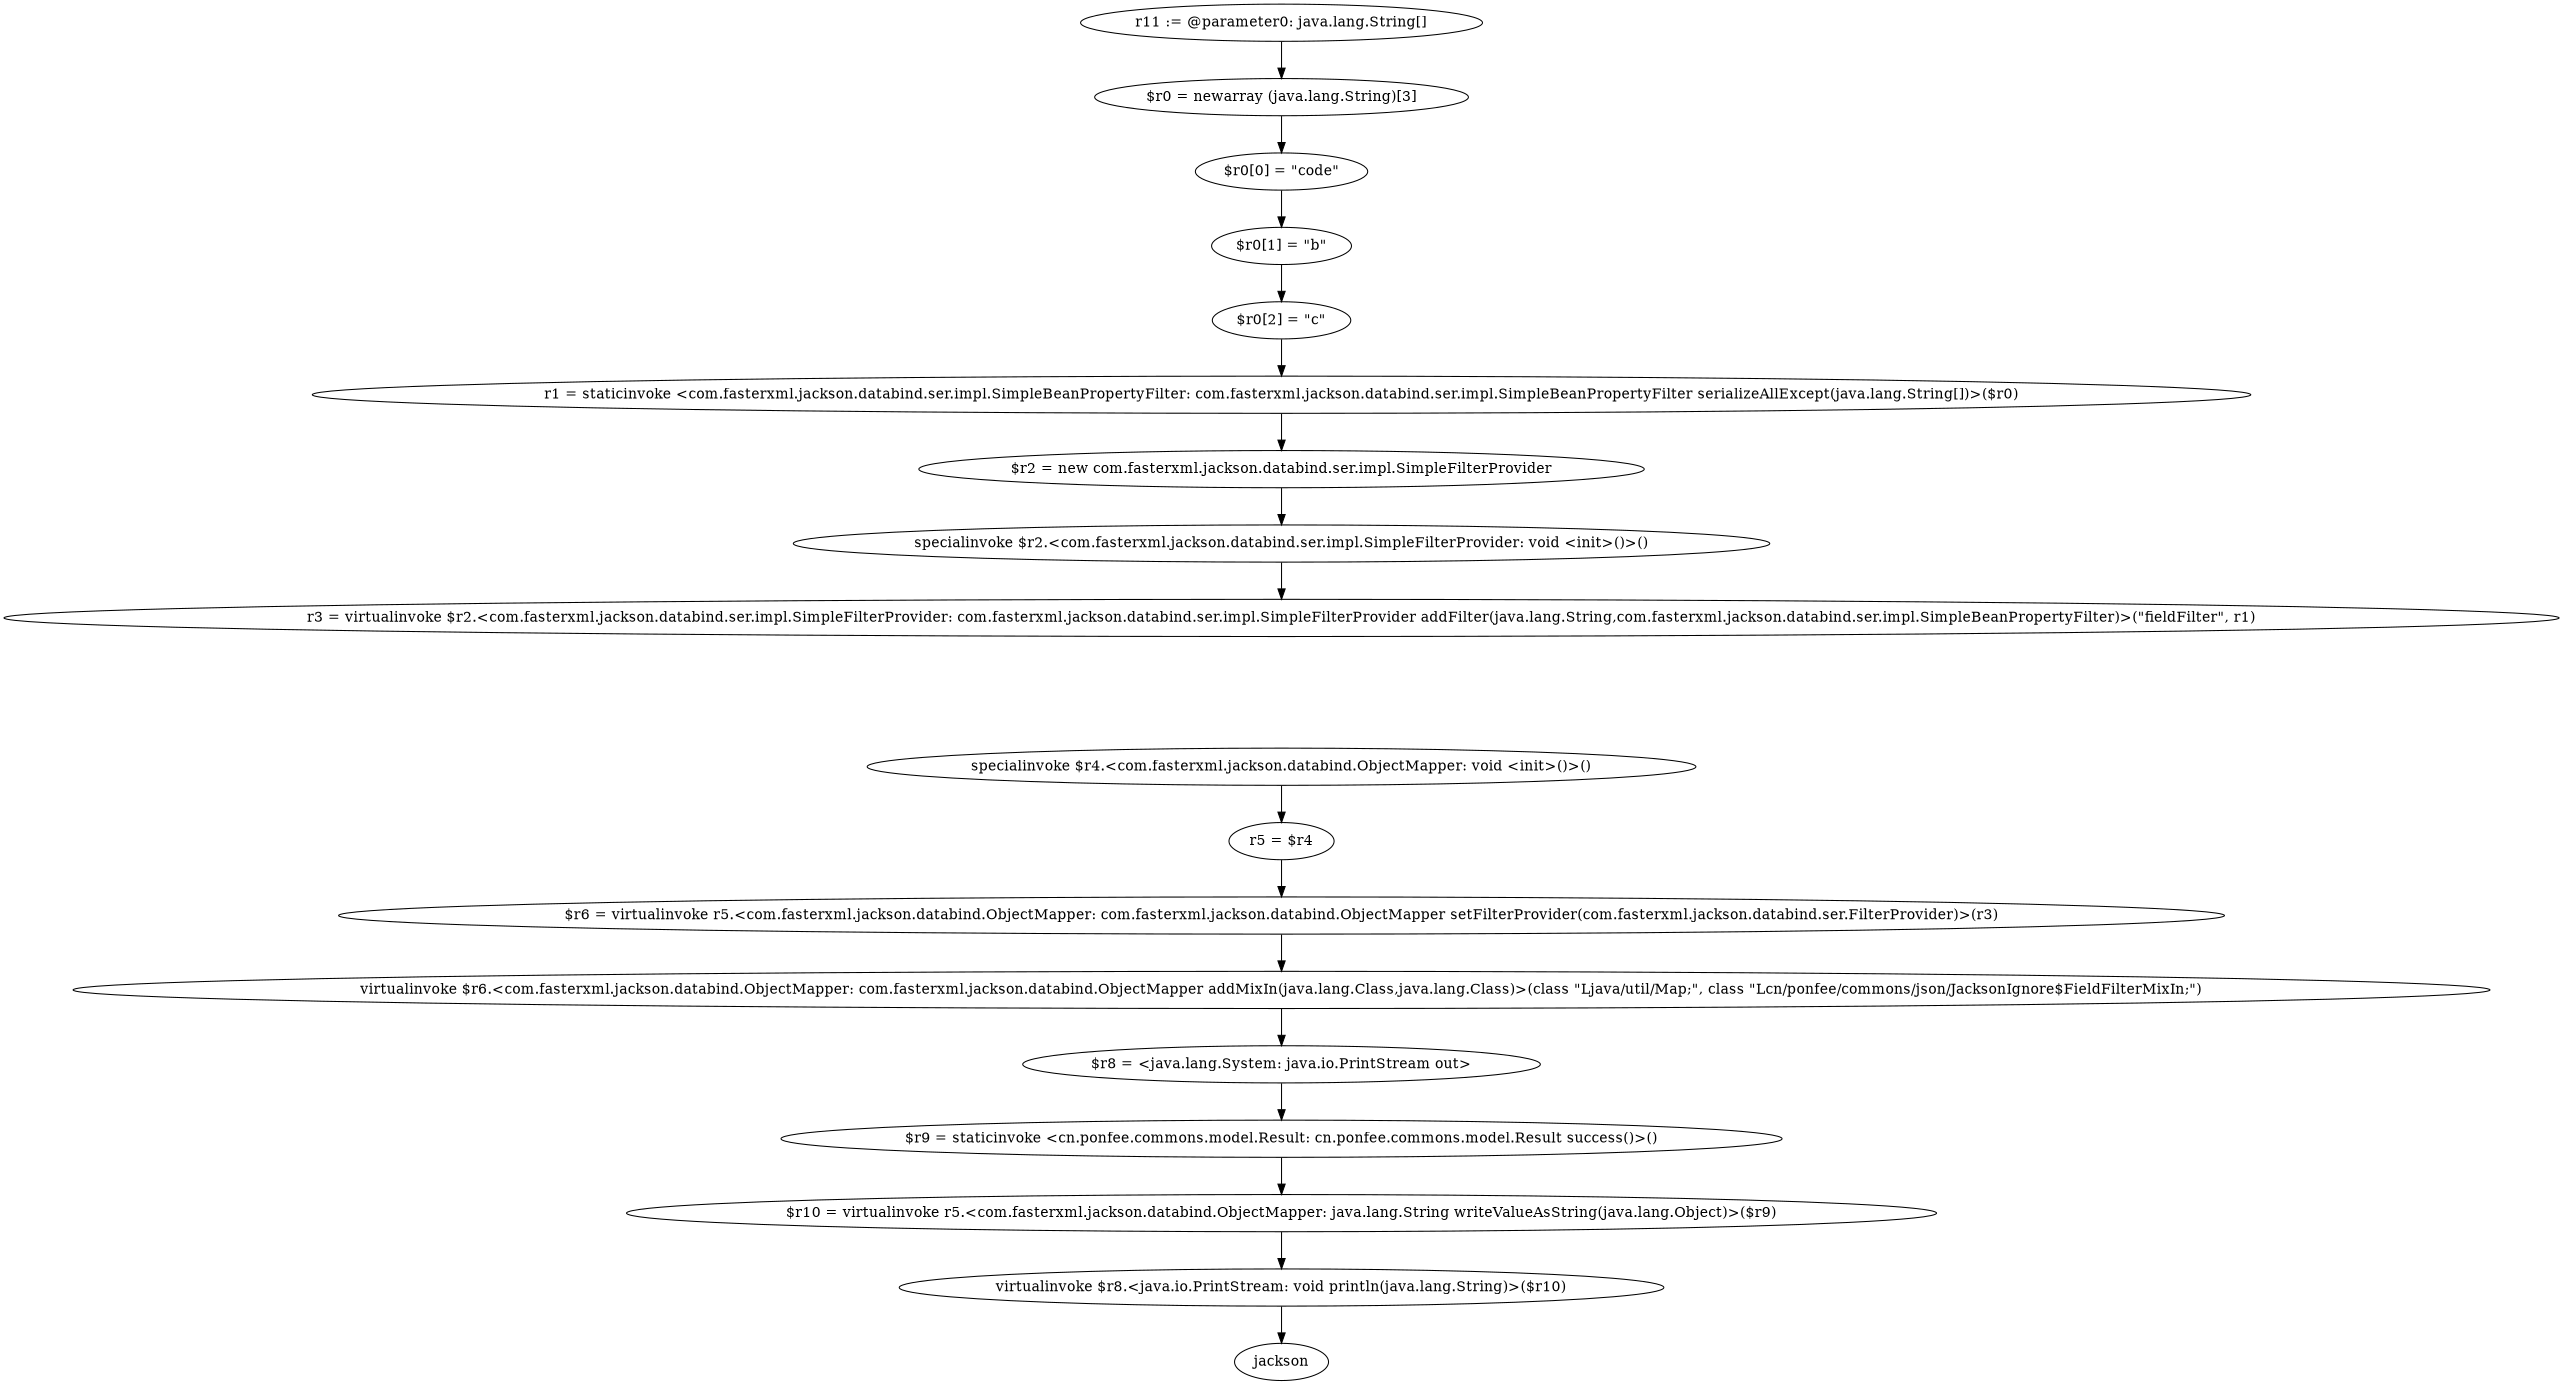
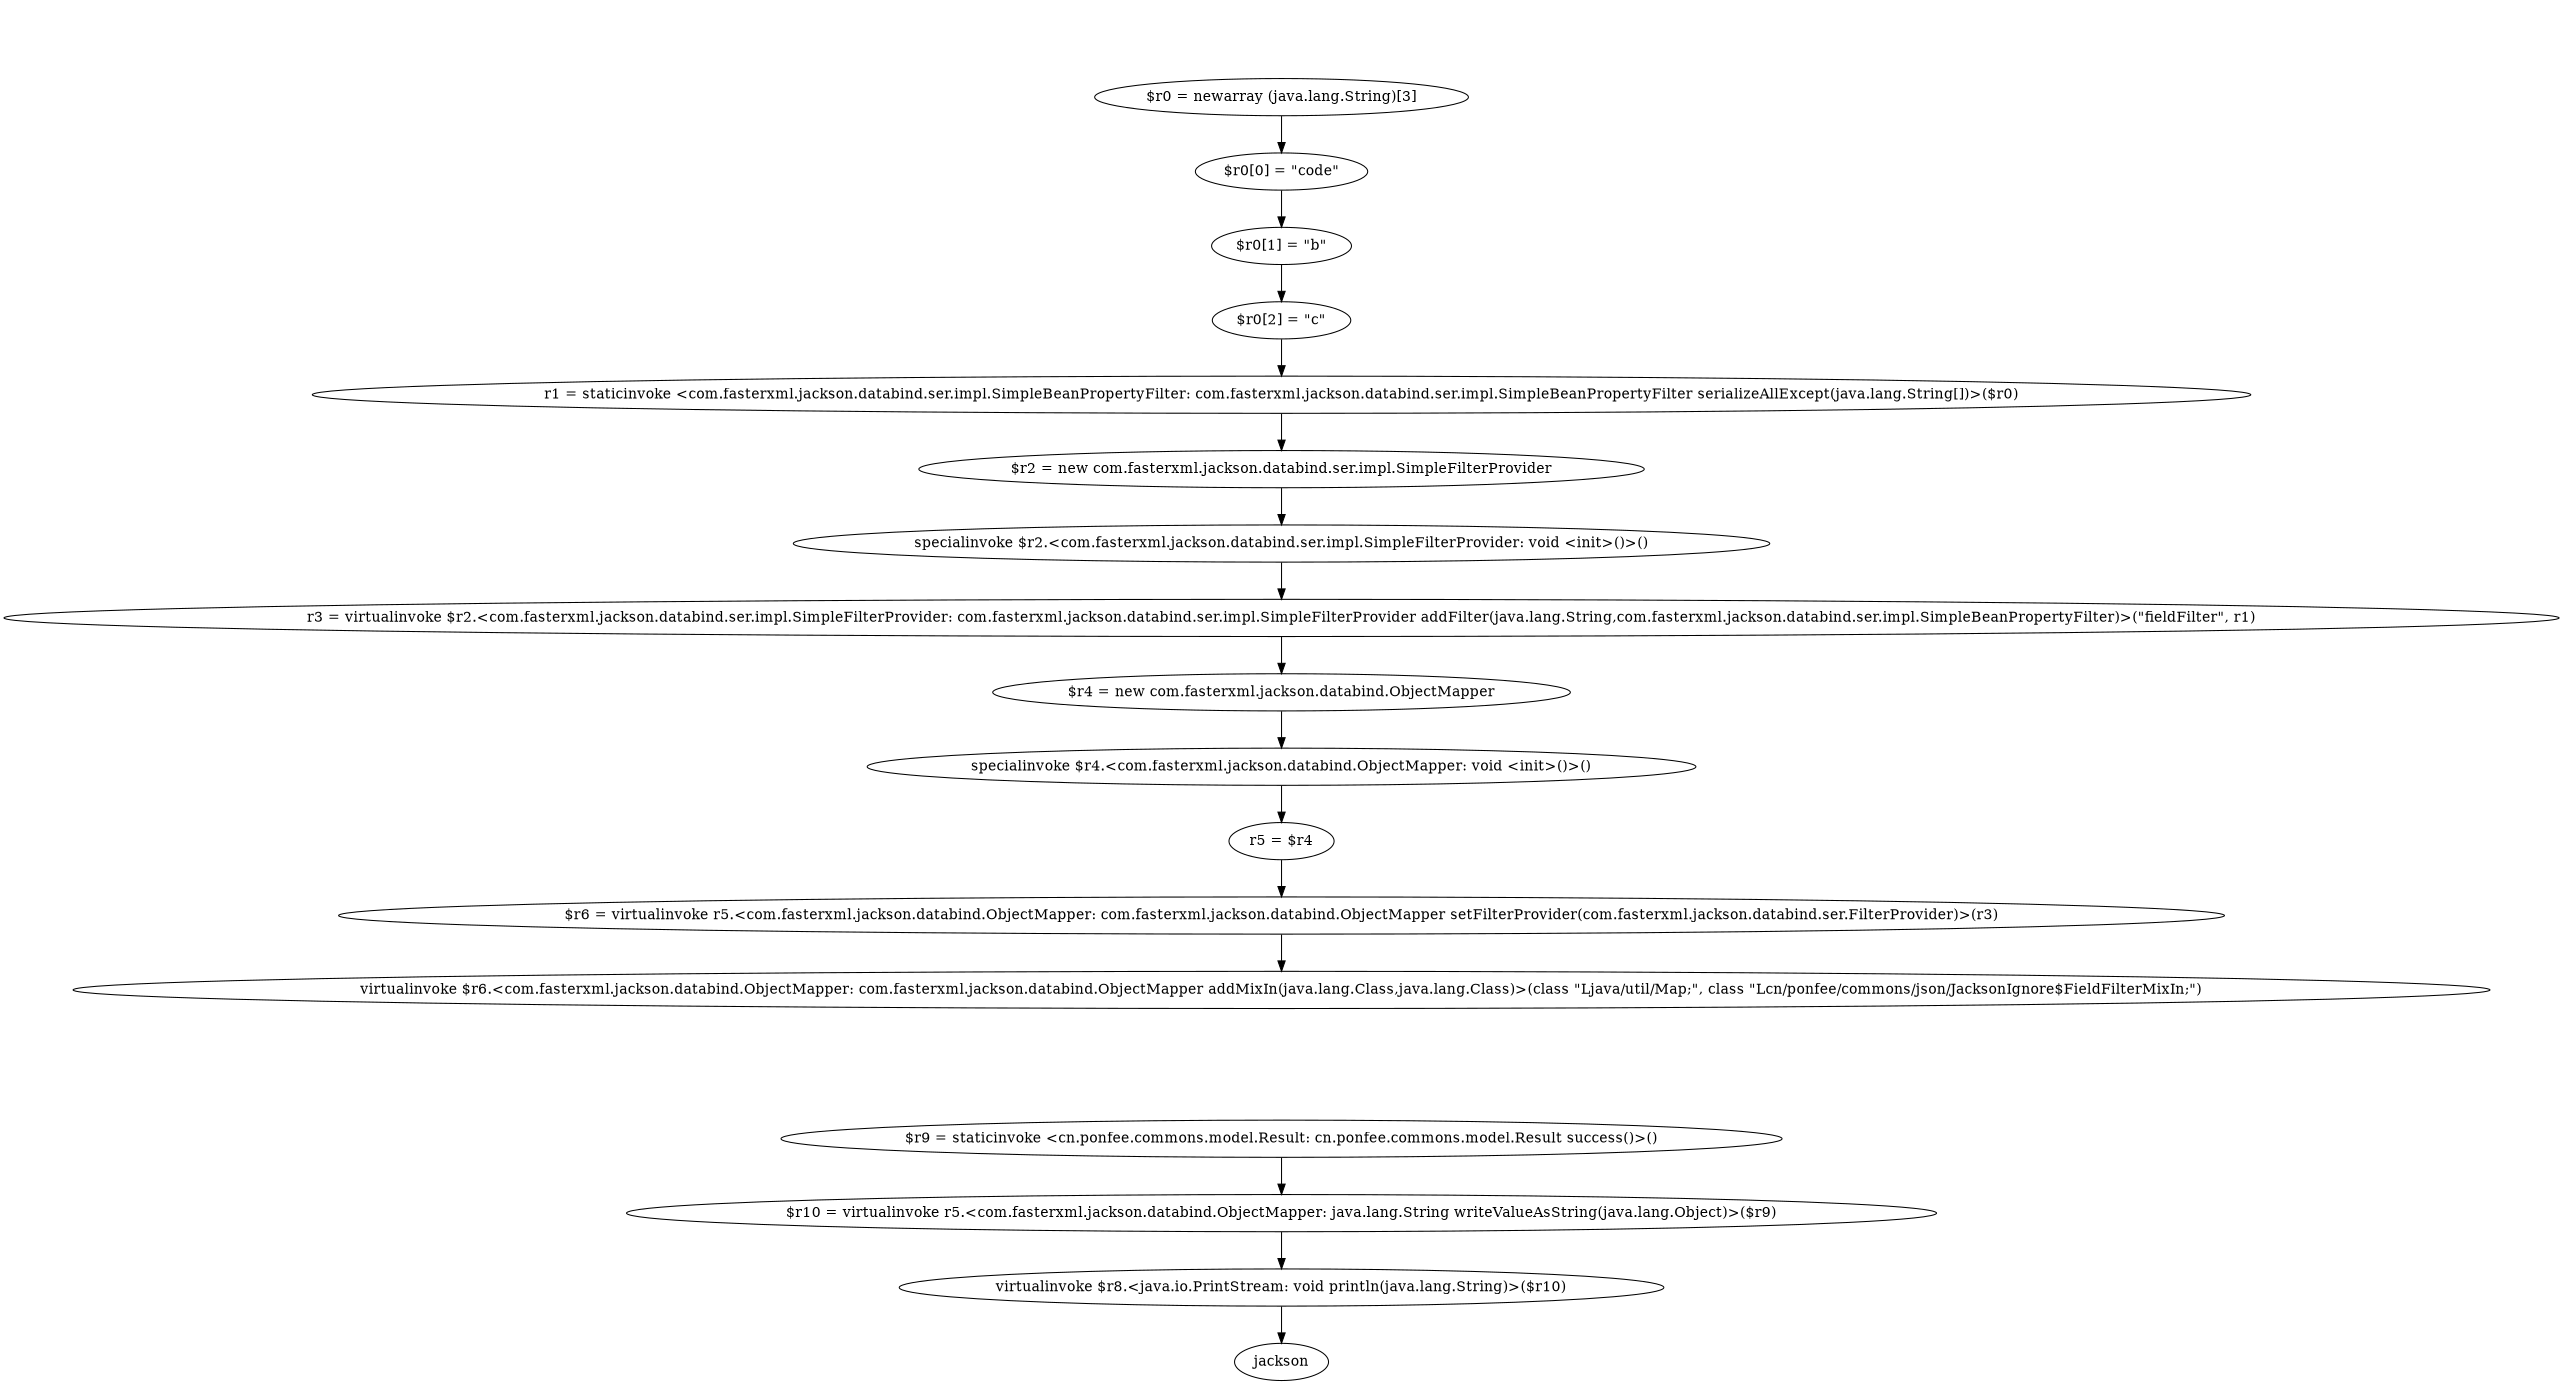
node "r11 := @parameter0: java.lang.String[]": removed
node "$r4 = new com.fasterxml.jackson.databind.ObjectMapper": added
node "$r8 = <java.lang.System: java.io.PrintStream out>": removed
